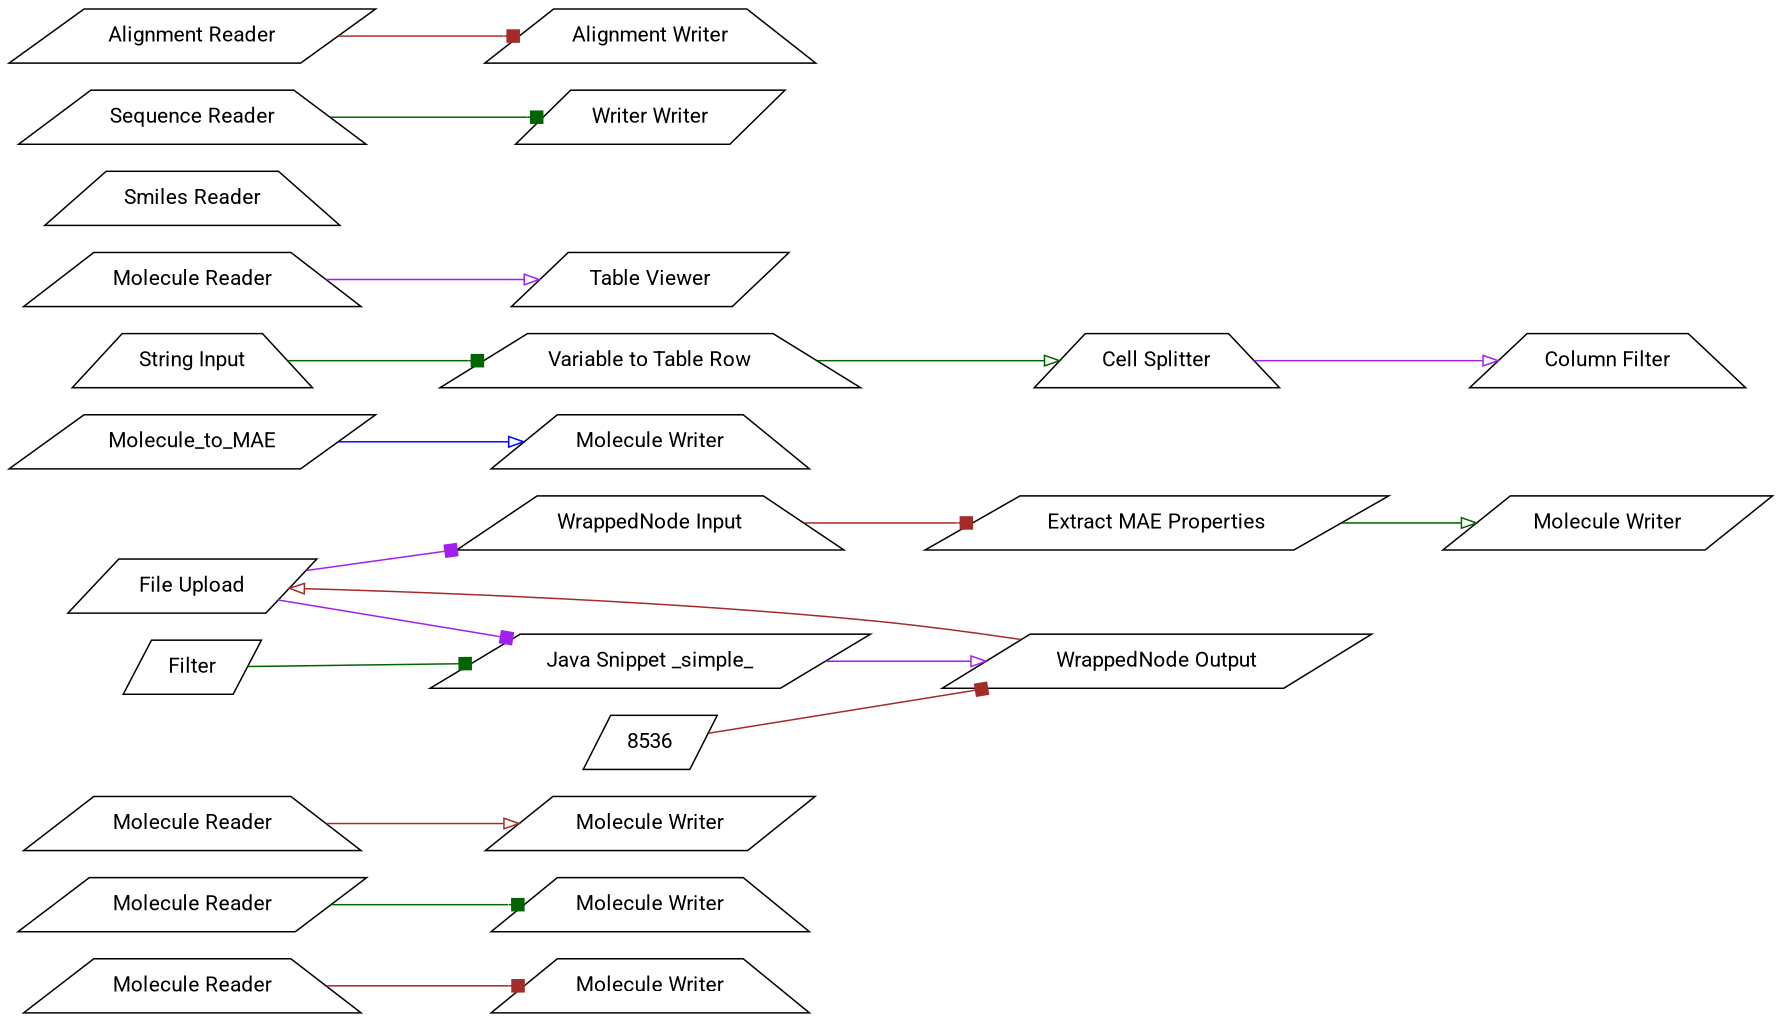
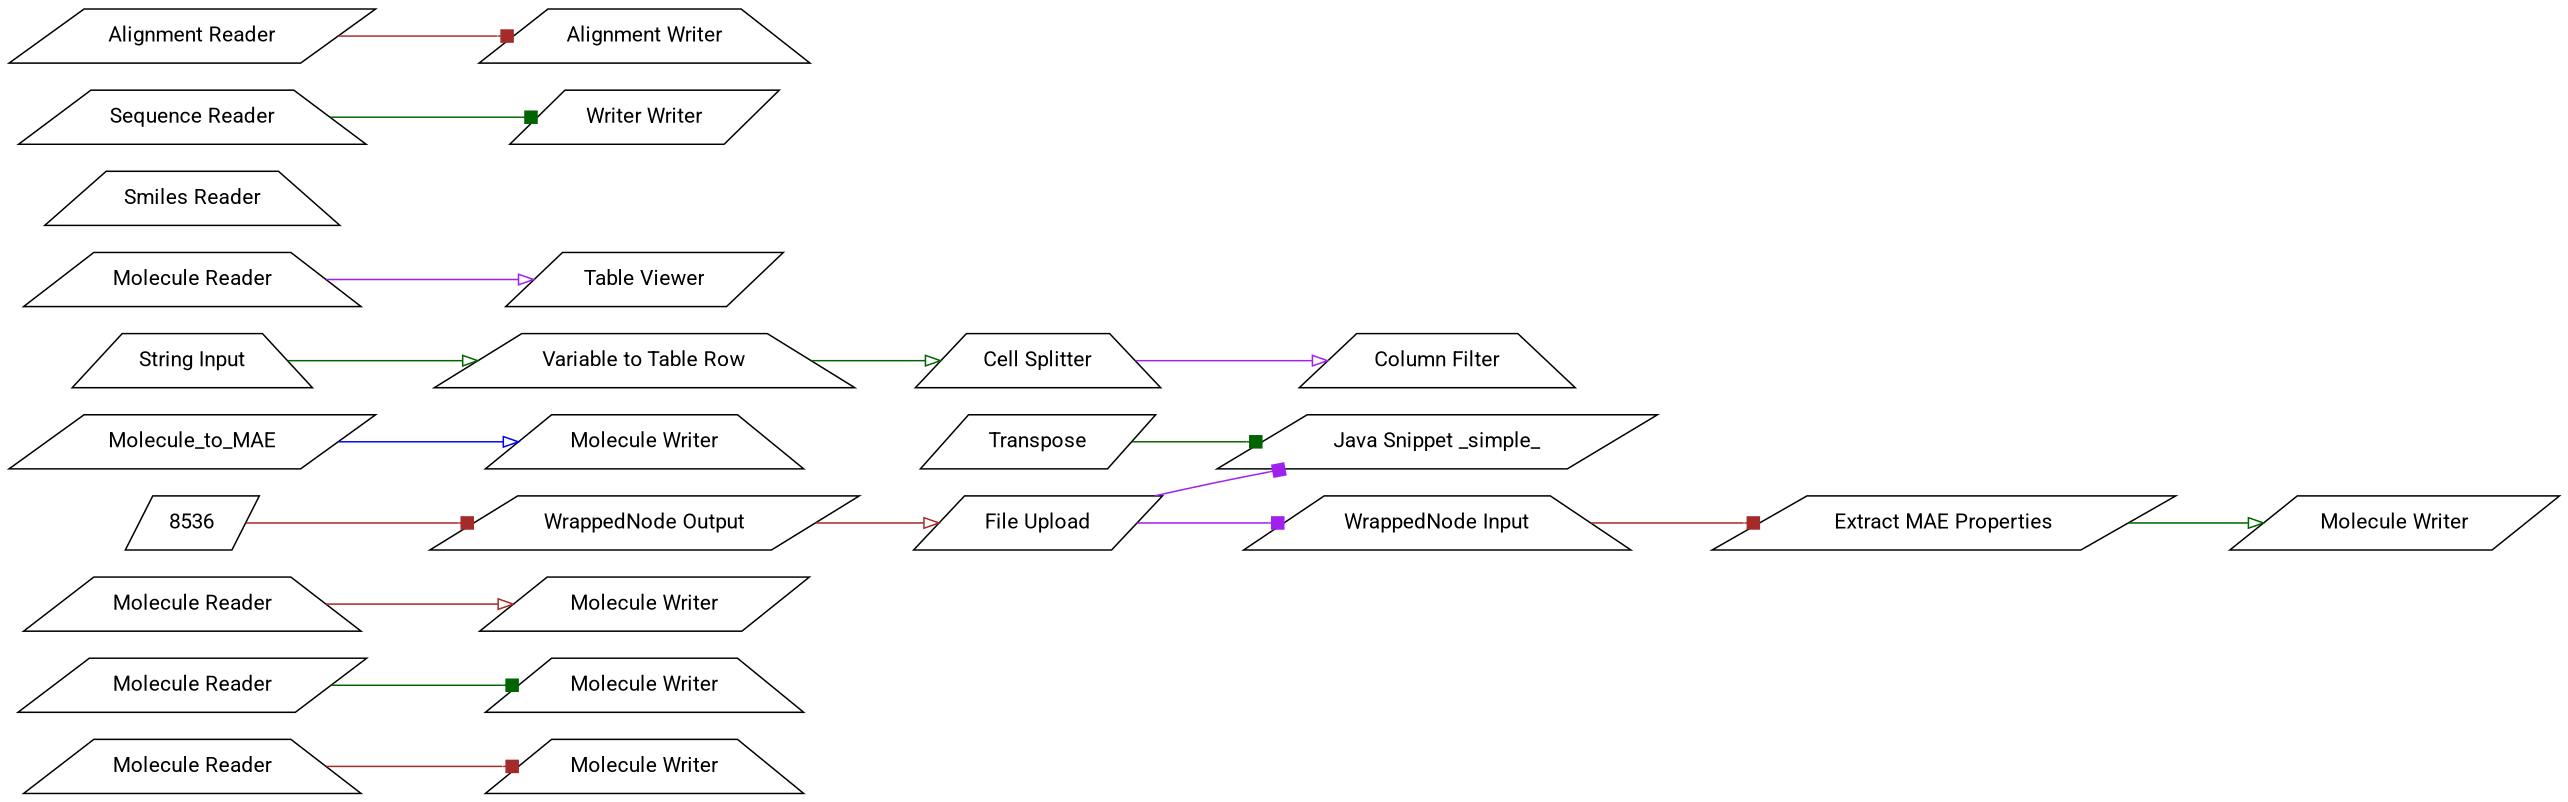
edge "String Input" -> "Variable to Table Row": arrowhead box -> onormal
edge "Java Snippet _simple_" -> "WrappedNode Output": removed
node "Filter": label "Filter" -> "Transpose"
